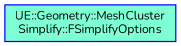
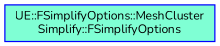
node "UE::Geometry::MeshCluster Simplify::FSimplifyOptions": label "UE::Geometry::MeshCluster Simplify::FSimplifyOptions" -> "UE::FSimplifyOptions::MeshCluster Simplify::FSimplifyOptions"
